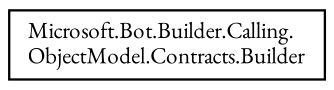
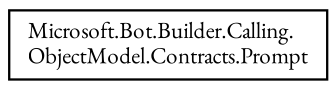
node "Microsoft.Bot.Builder.Calling. ObjectModel.Contracts.Builder": label "Microsoft.Bot.Builder.Calling. ObjectModel.Contracts.Builder" -> "Microsoft.Bot.Builder.Calling. ObjectModel.Contracts.Prompt"
